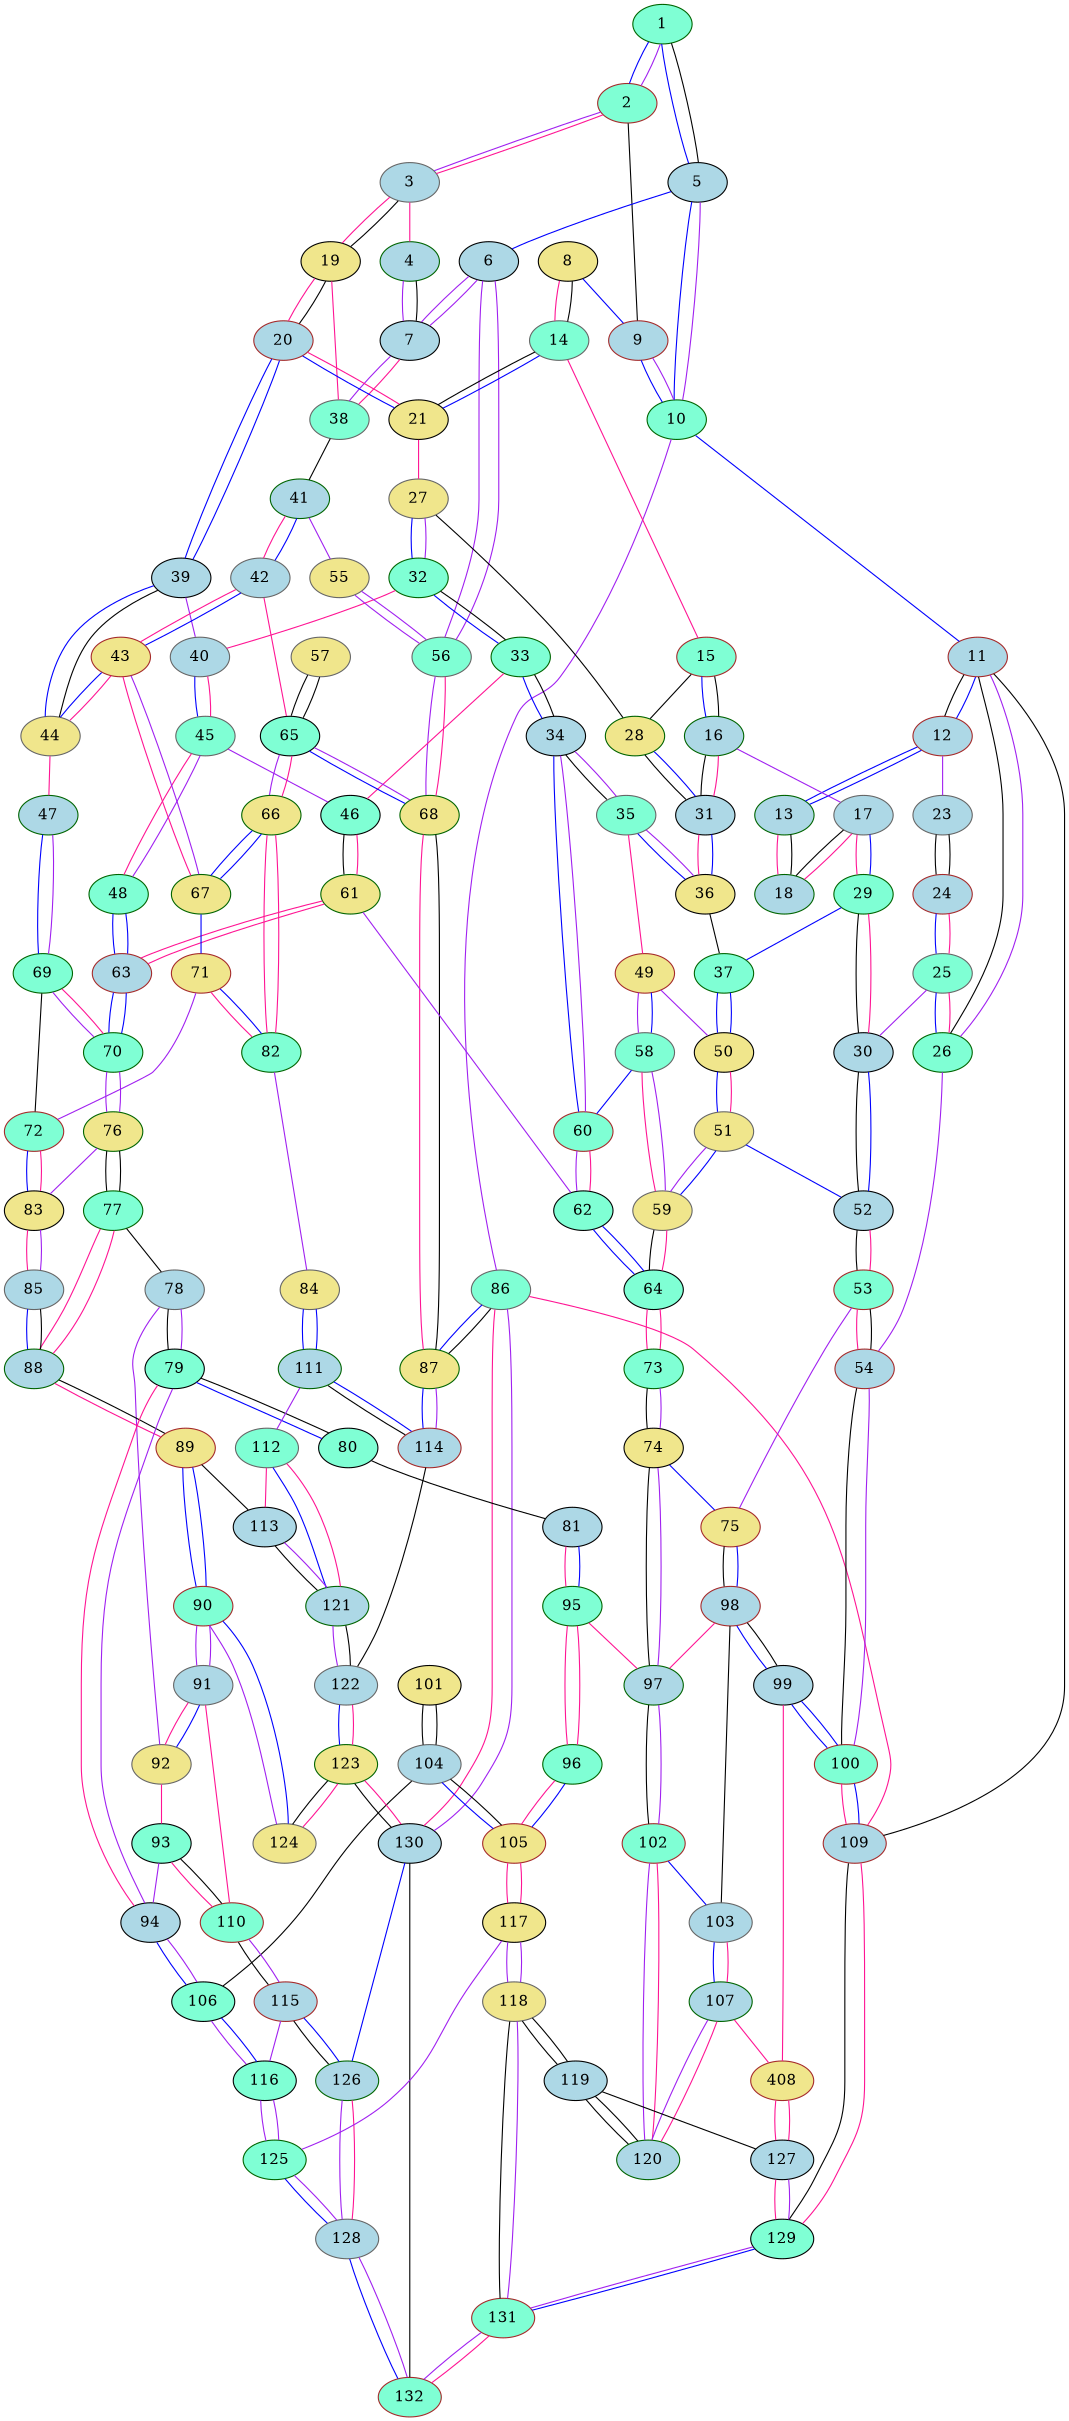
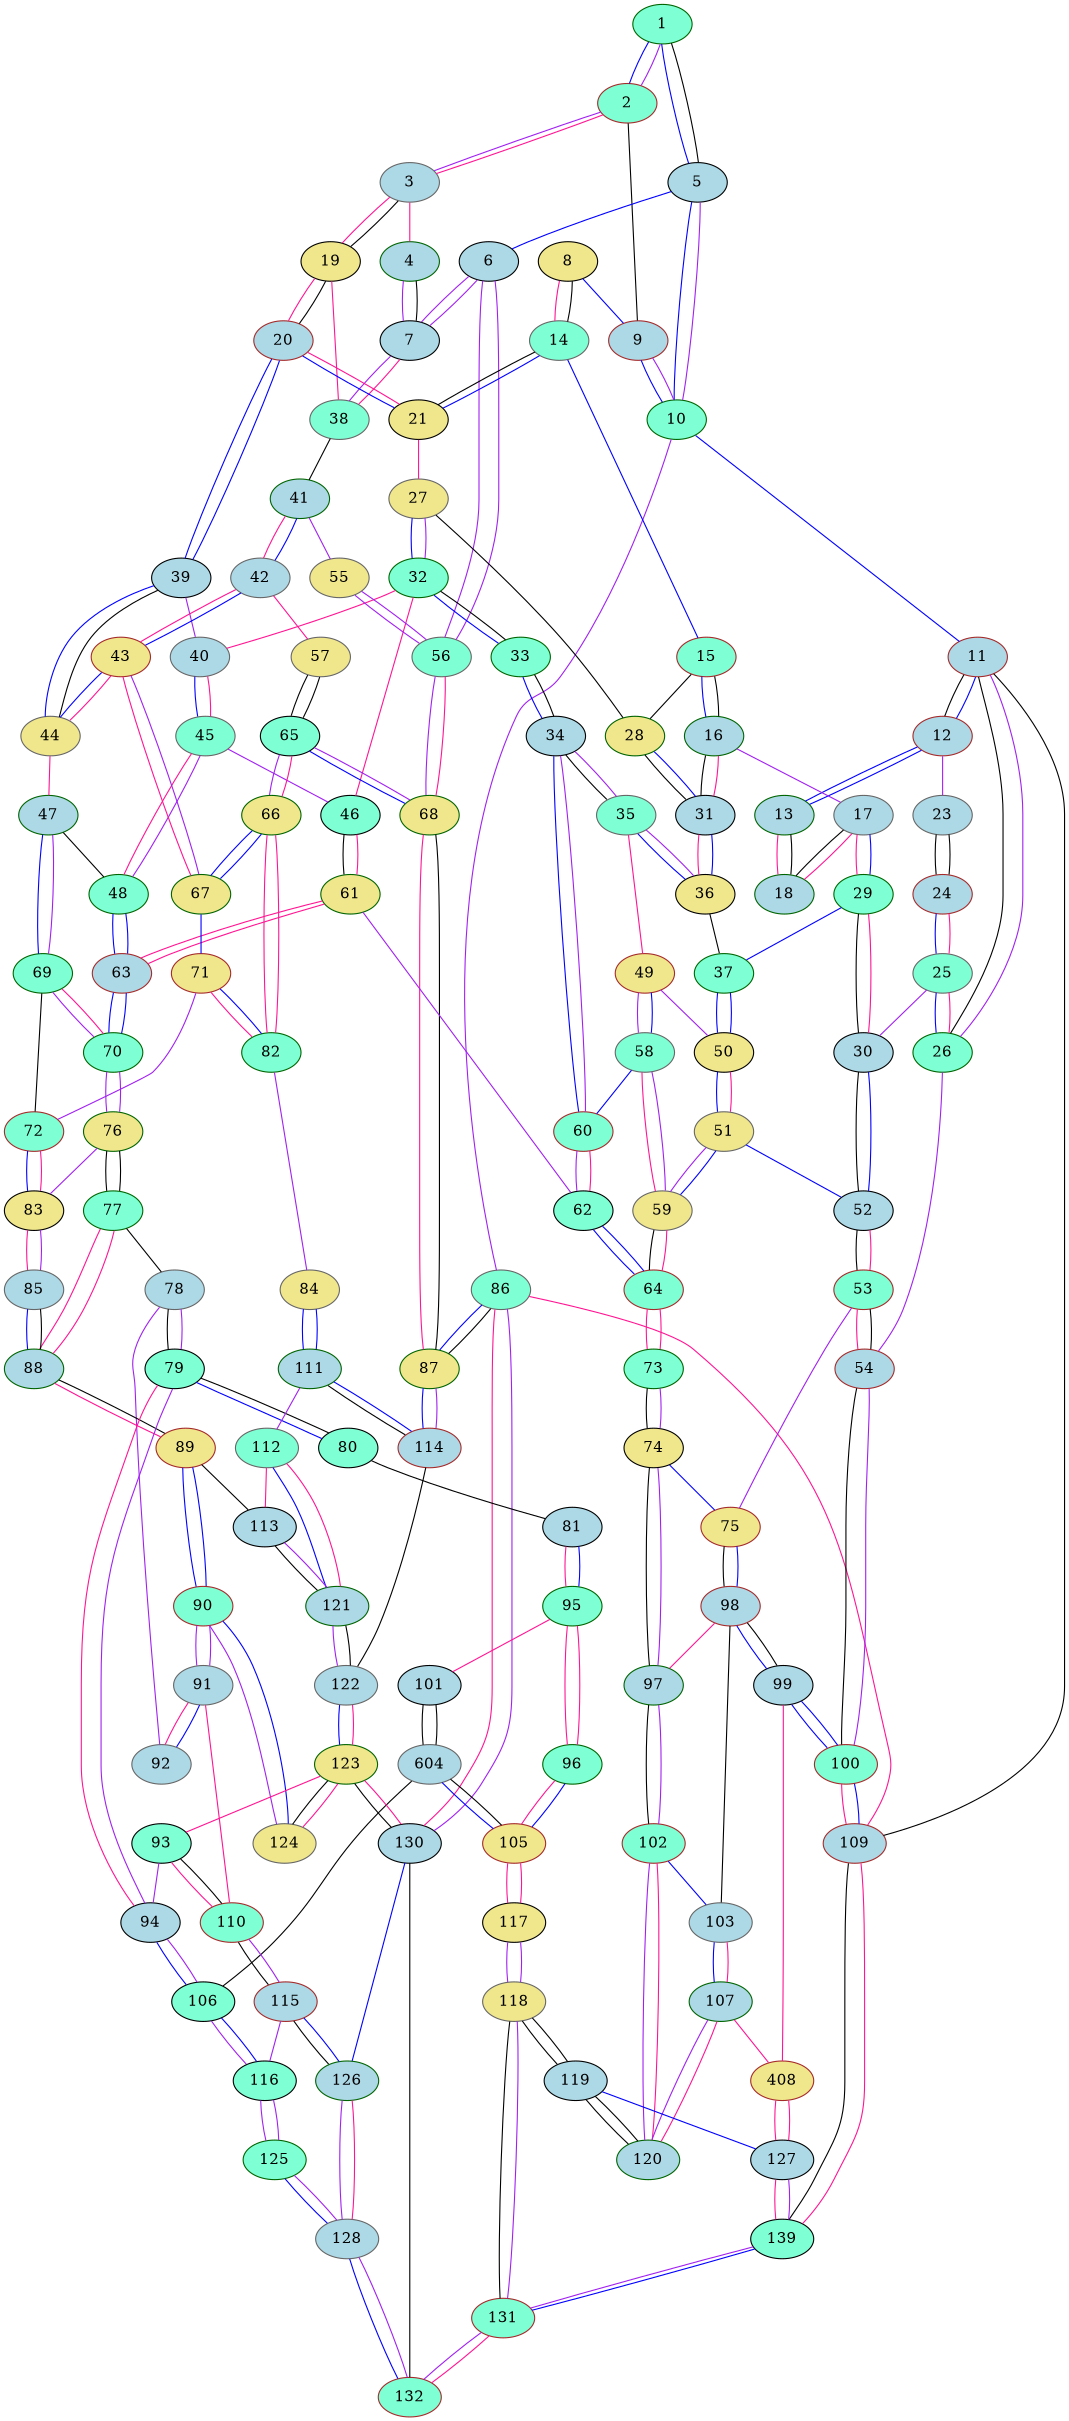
edge "14" -- "15": color deeppink -> blue
edge "42" -- "65": now "42" -- "57"
edge "33" -- "46": now "32" -- "46"
edge "47" -- "48": added
node "64": color black -> brown
edge "95" -- "97": now "95" -- "101"
node "101": fillcolor khaki -> lightblue
node "92": fillcolor khaki -> lightblue
node "104": label "104" -> "604"
edge "92" -- "93": now "123" -- "93"
edge "117" -- "125": removed
edge "119" -- "127": color black -> blue
node "129": label "129" -> "139"
